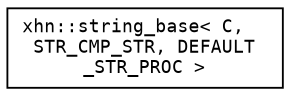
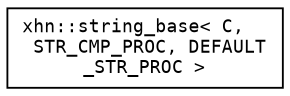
node "xhn::string_base< C, STR_CMP_STR, DEFAULT _STR_PROC >": label "xhn::string_base< C, STR_CMP_STR, DEFAULT _STR_PROC >" -> "xhn::string_base< C, STR_CMP_PROC, DEFAULT _STR_PROC >"
